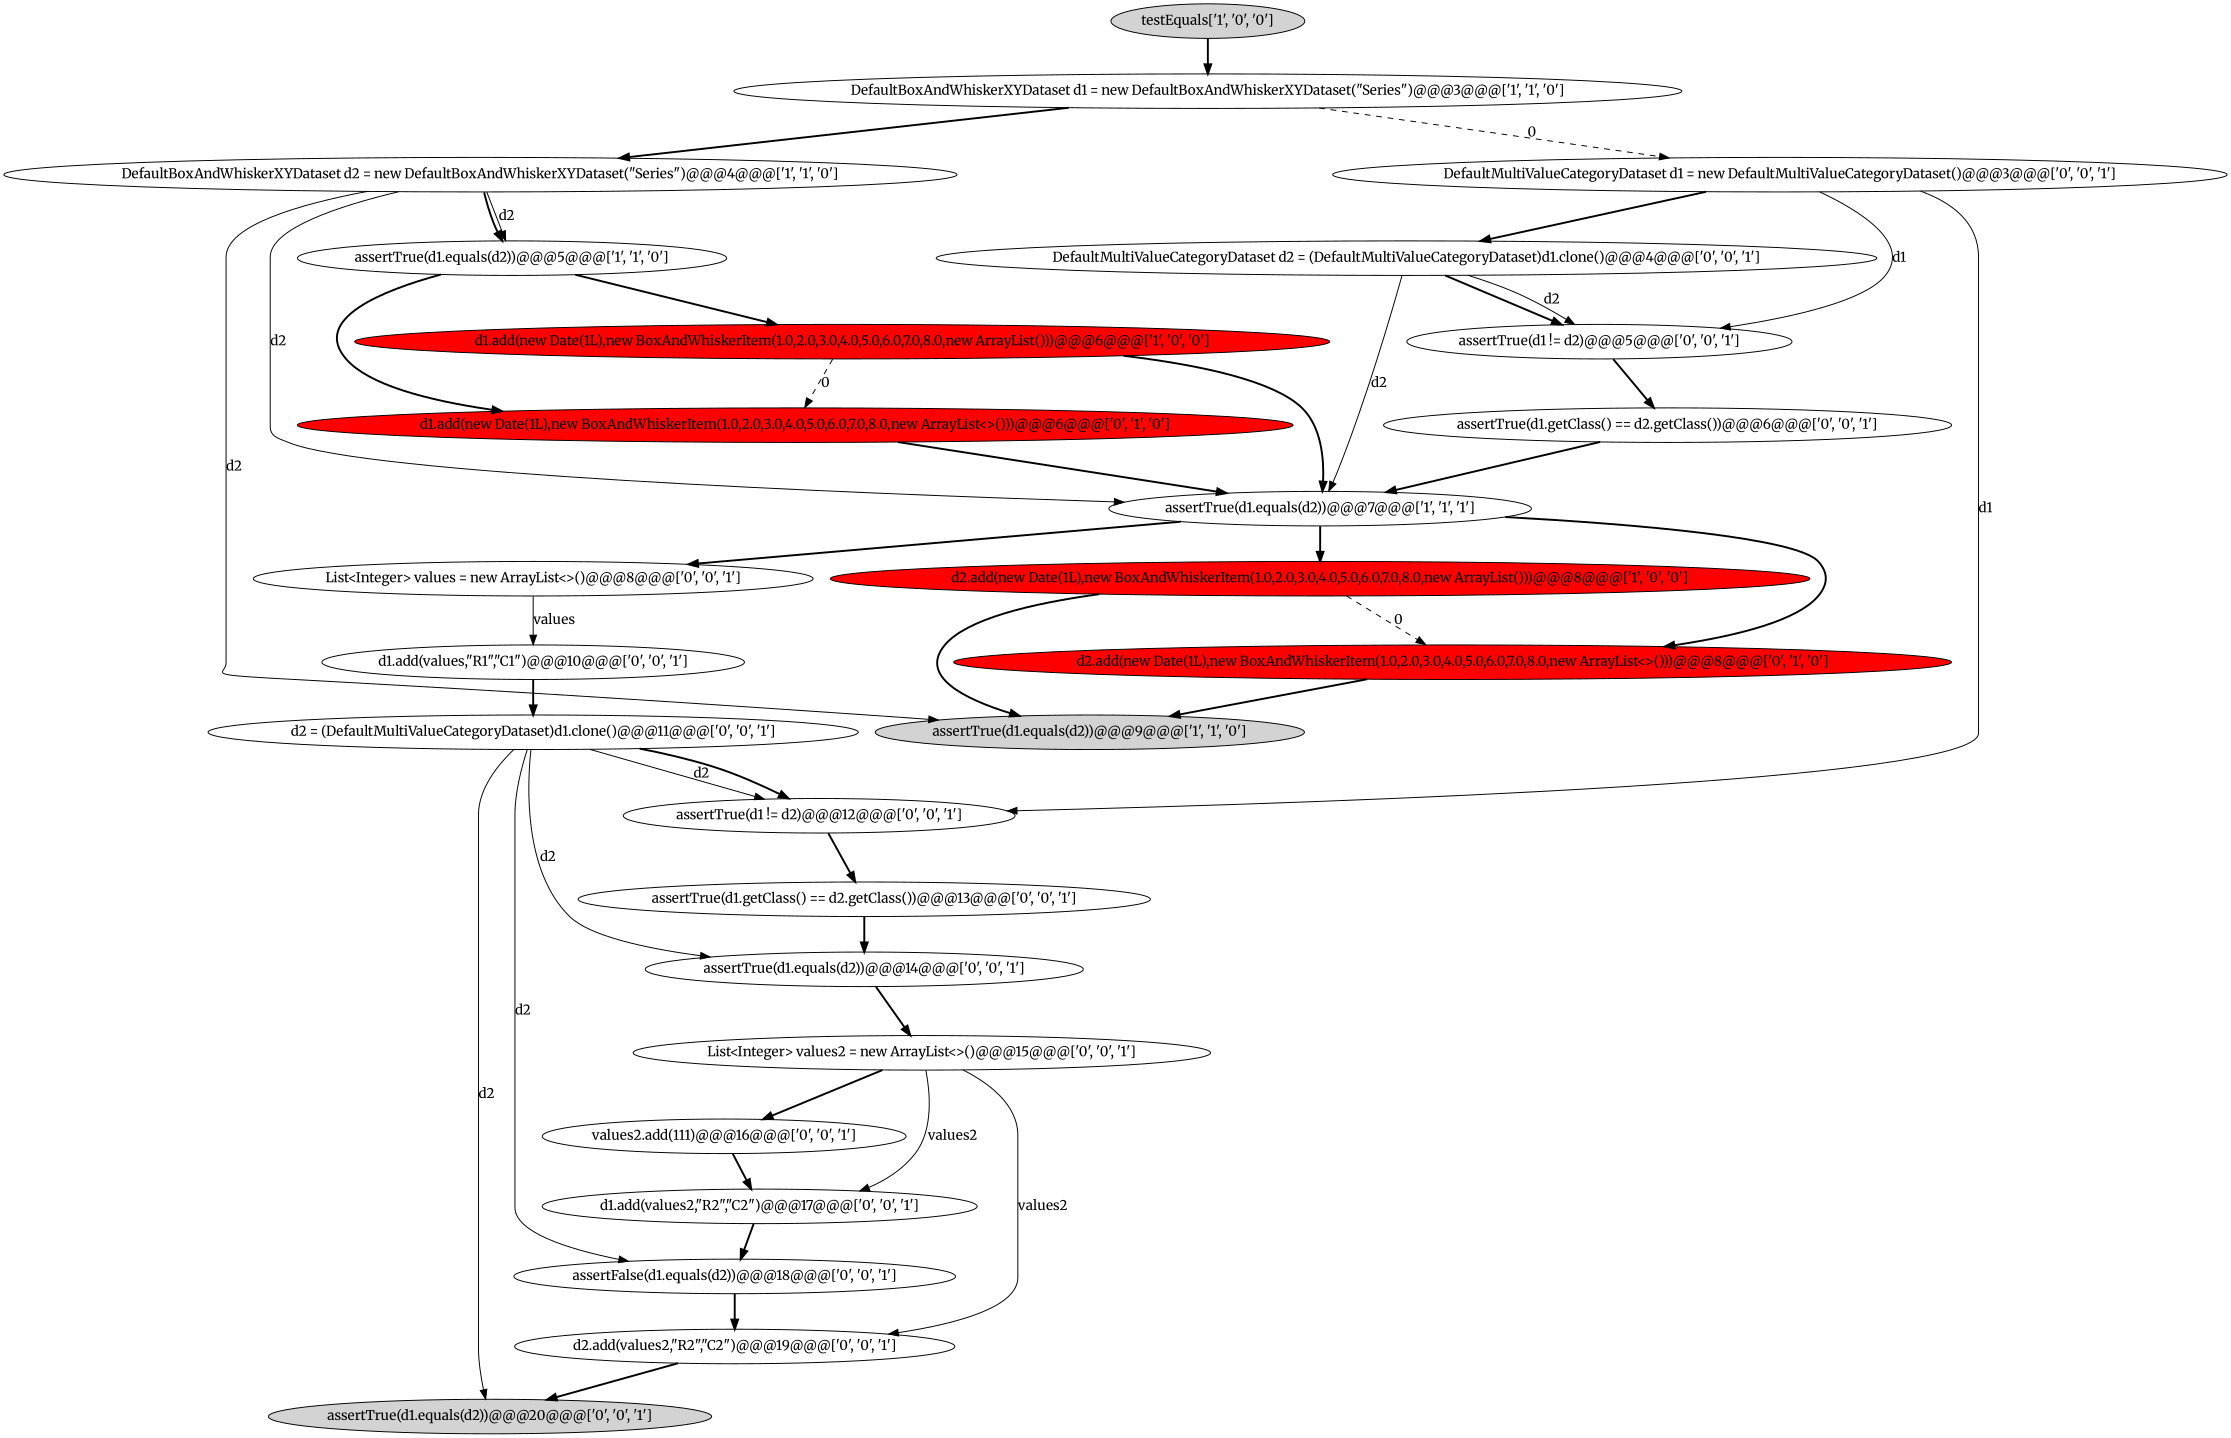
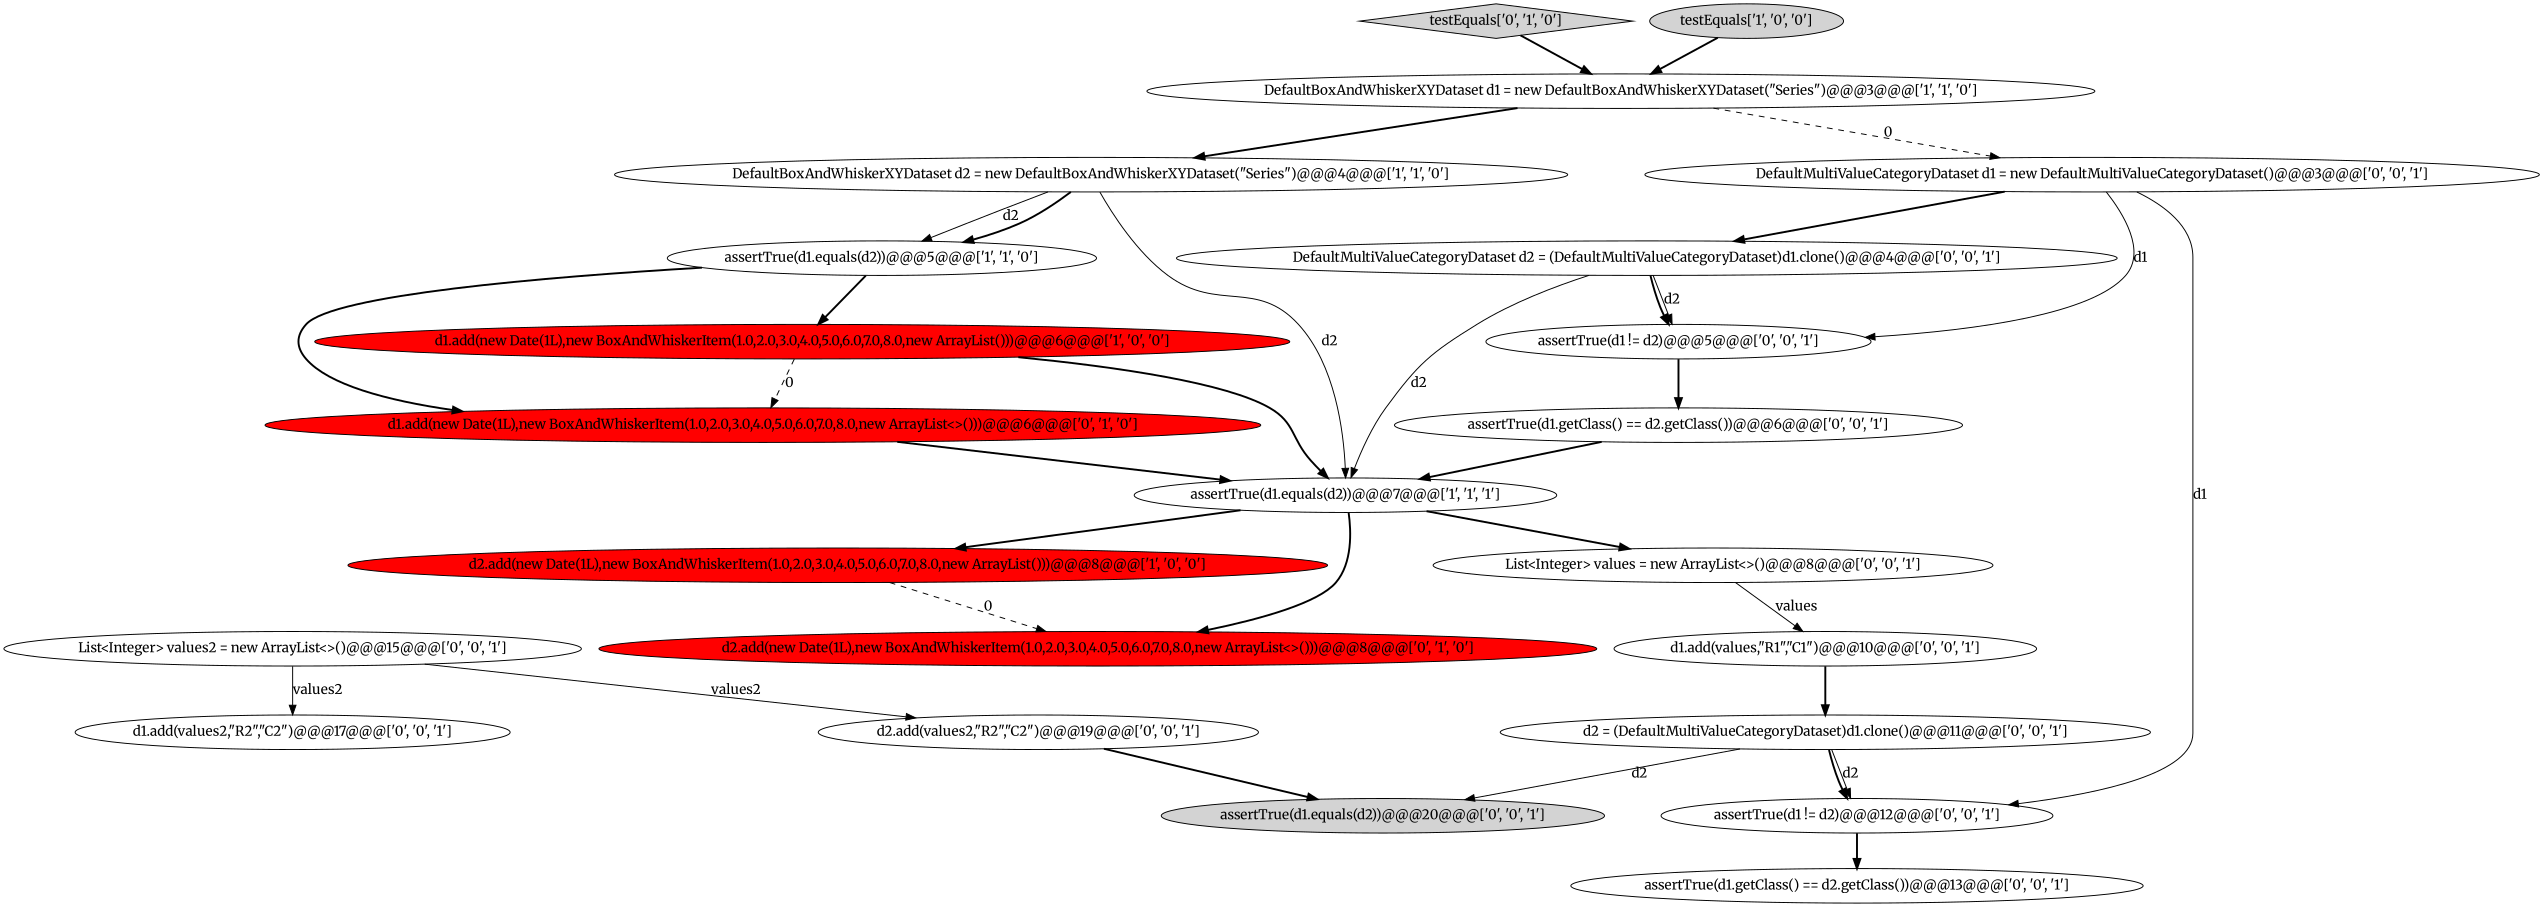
node "testEquals['0', '1', '0']": added
node "assertTrue(d1.equals(d2))@@@9@@@['1', '1', '0']": removed
node "assertTrue(d1.equals(d2))@@@14@@@['0', '0', '1']": removed
node "values2.add(111)@@@16@@@['0', '0', '1']": removed
node "assertFalse(d1.equals(d2))@@@18@@@['0', '0', '1']": removed
